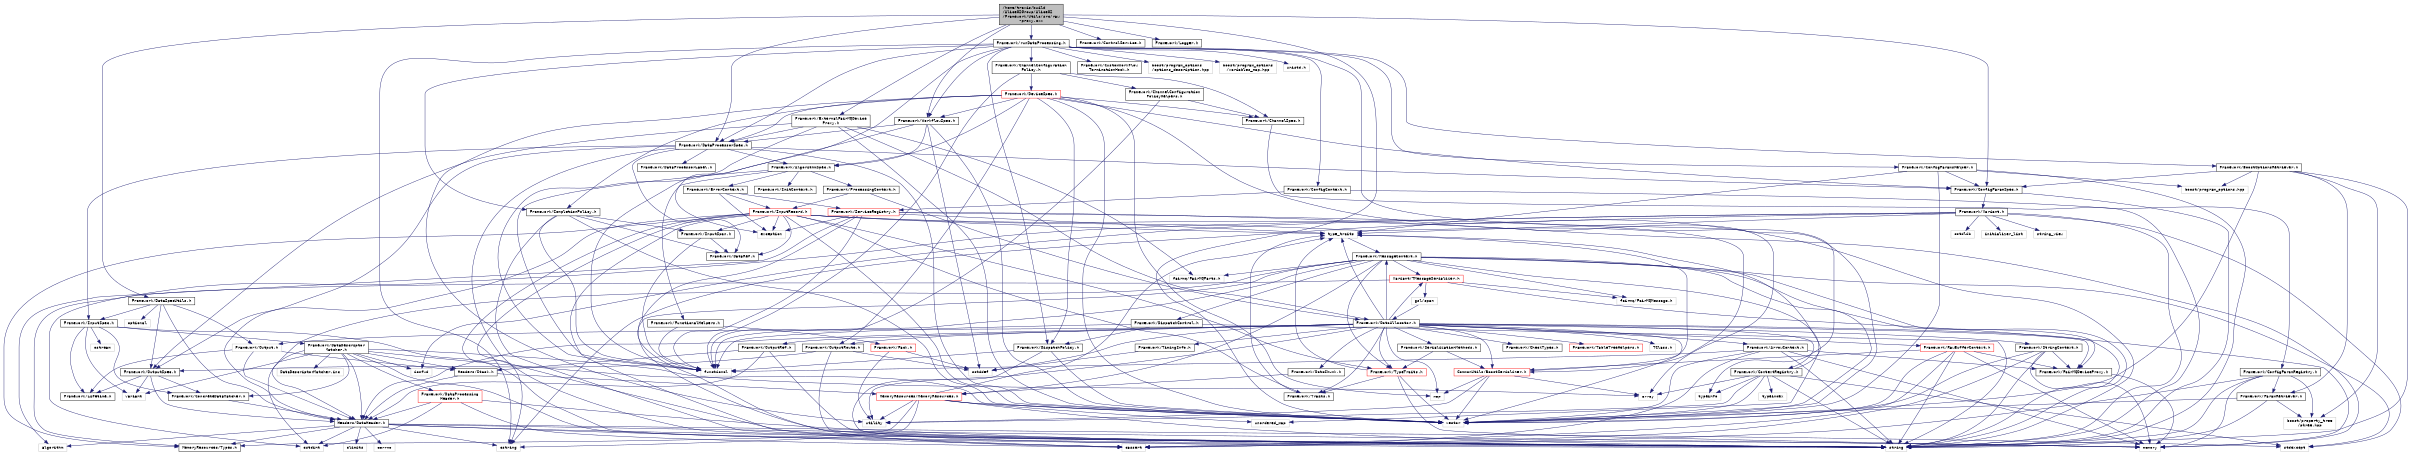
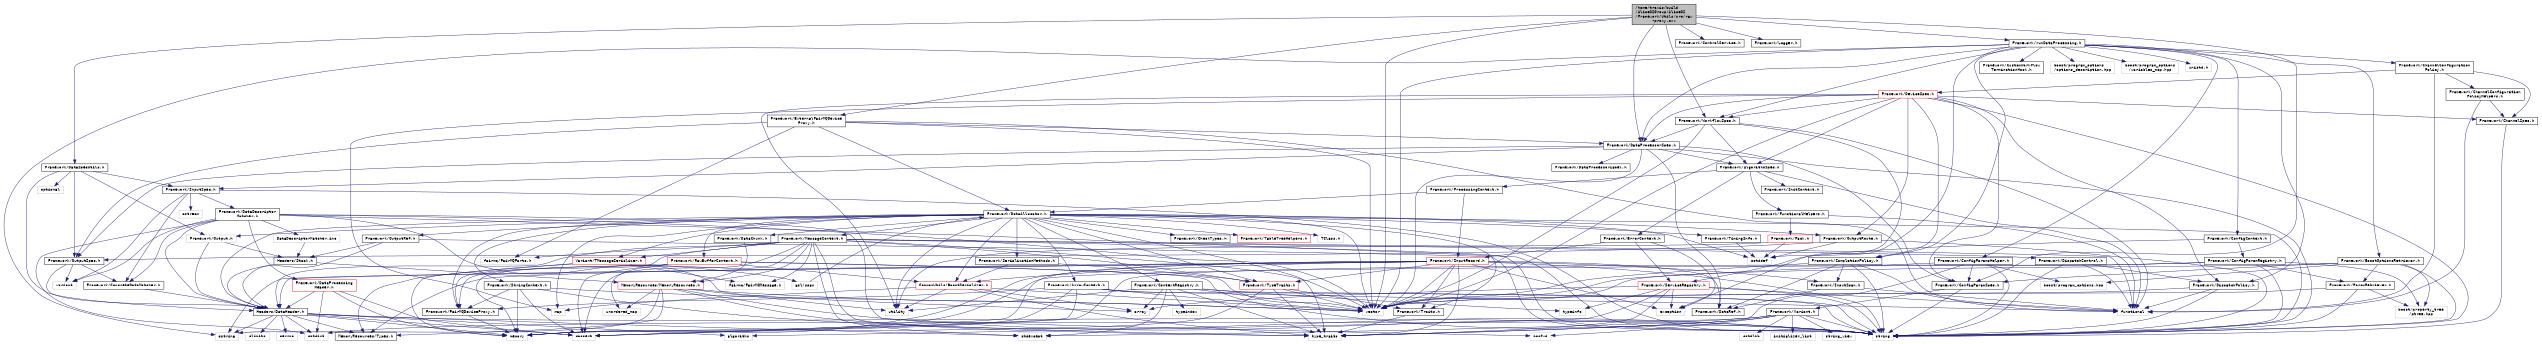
edge "Framework/Variant.h" -> "cstring": removed
edge "type_traits" -> "Framework/MessageContext.h": reversed
edge "Framework/DataDescriptor Matcher.h" -> "Headers/Stack.h": now "DataDescriptorMatcher.inc" -> "Headers/Stack.h"
node "Framework/Lifetime.h": removed
